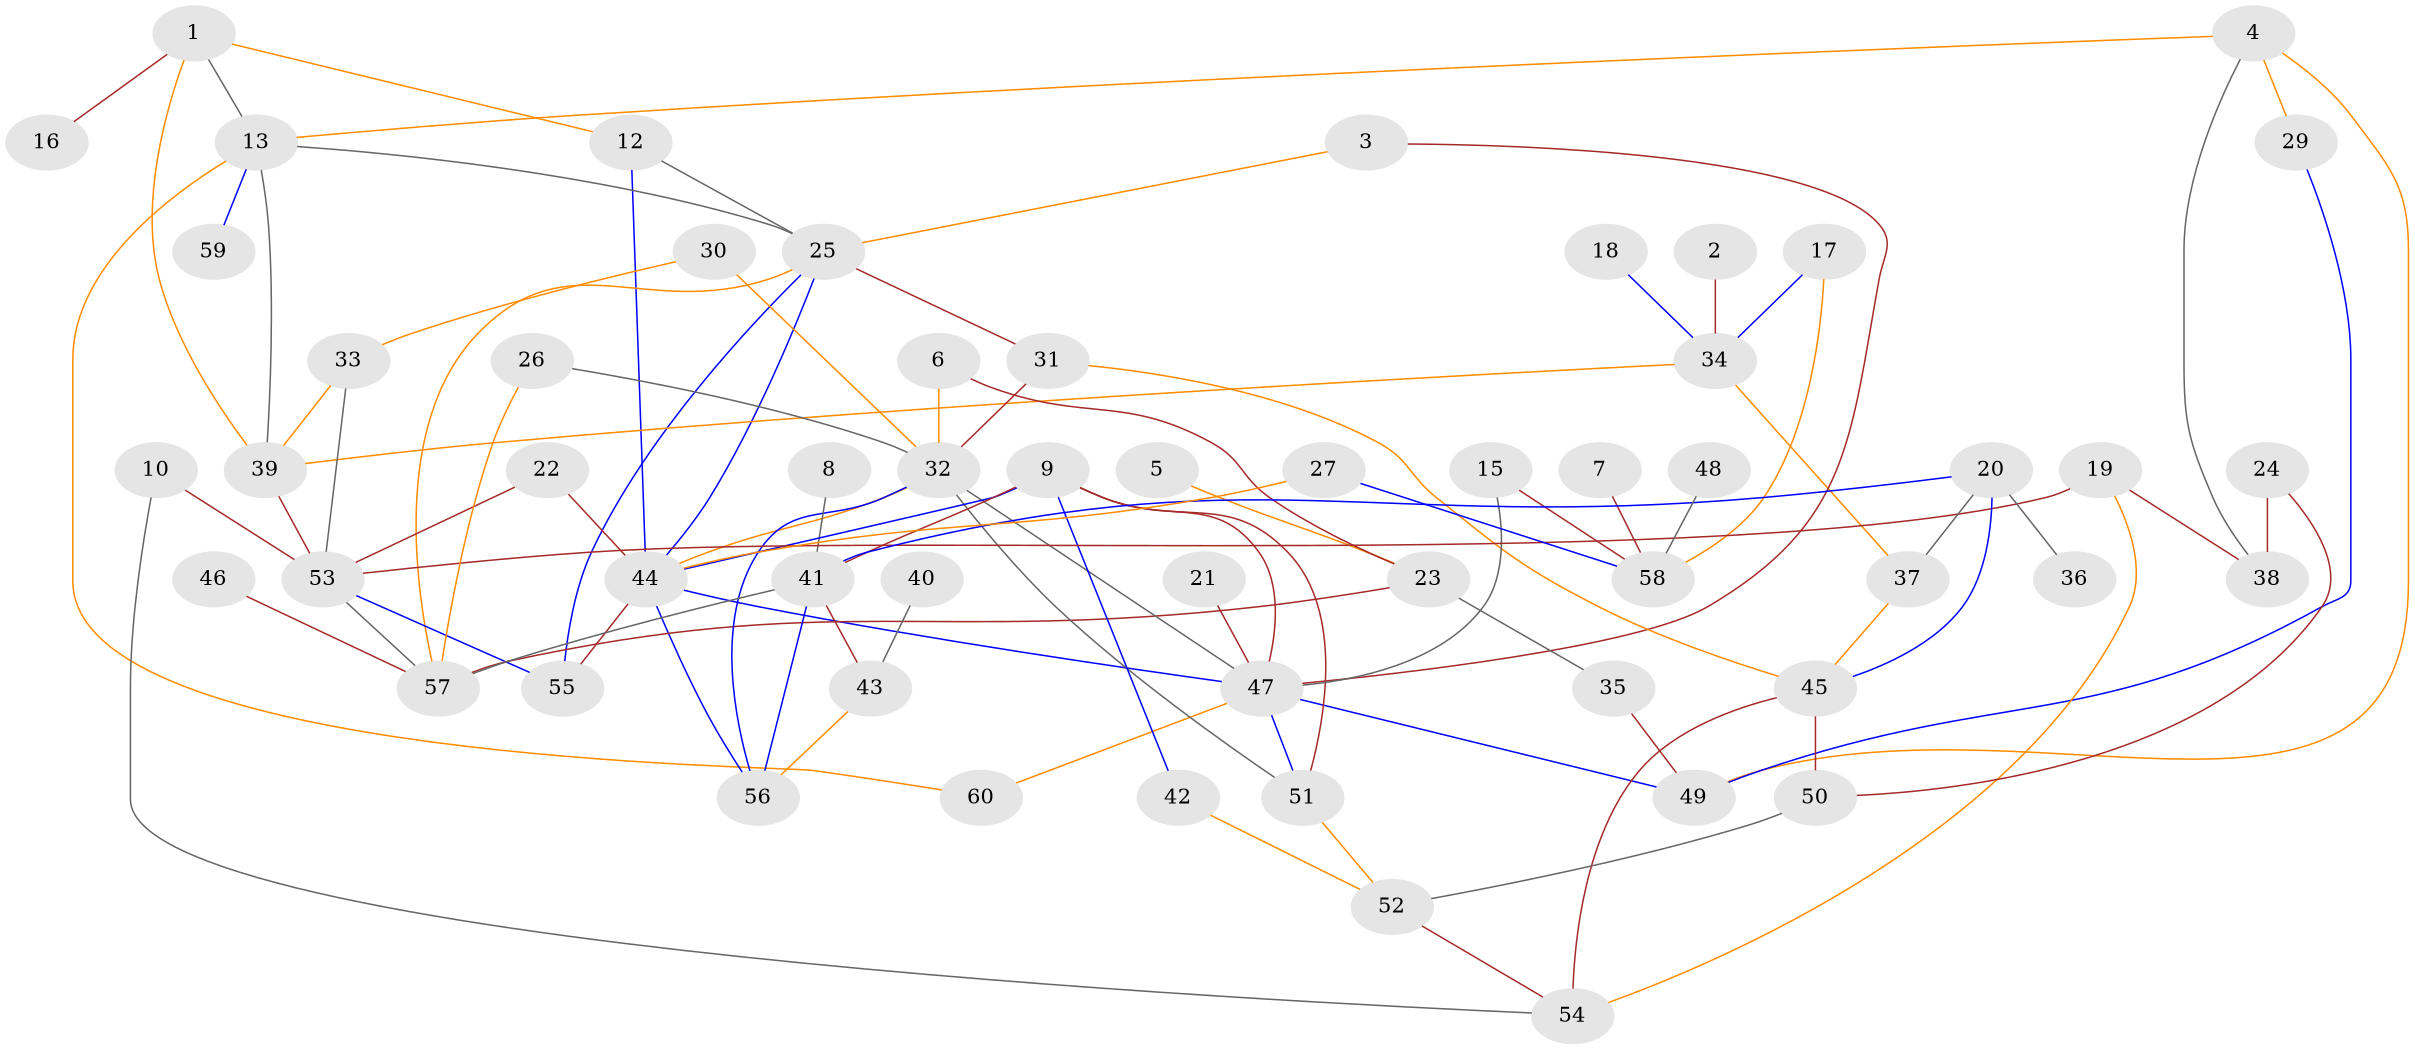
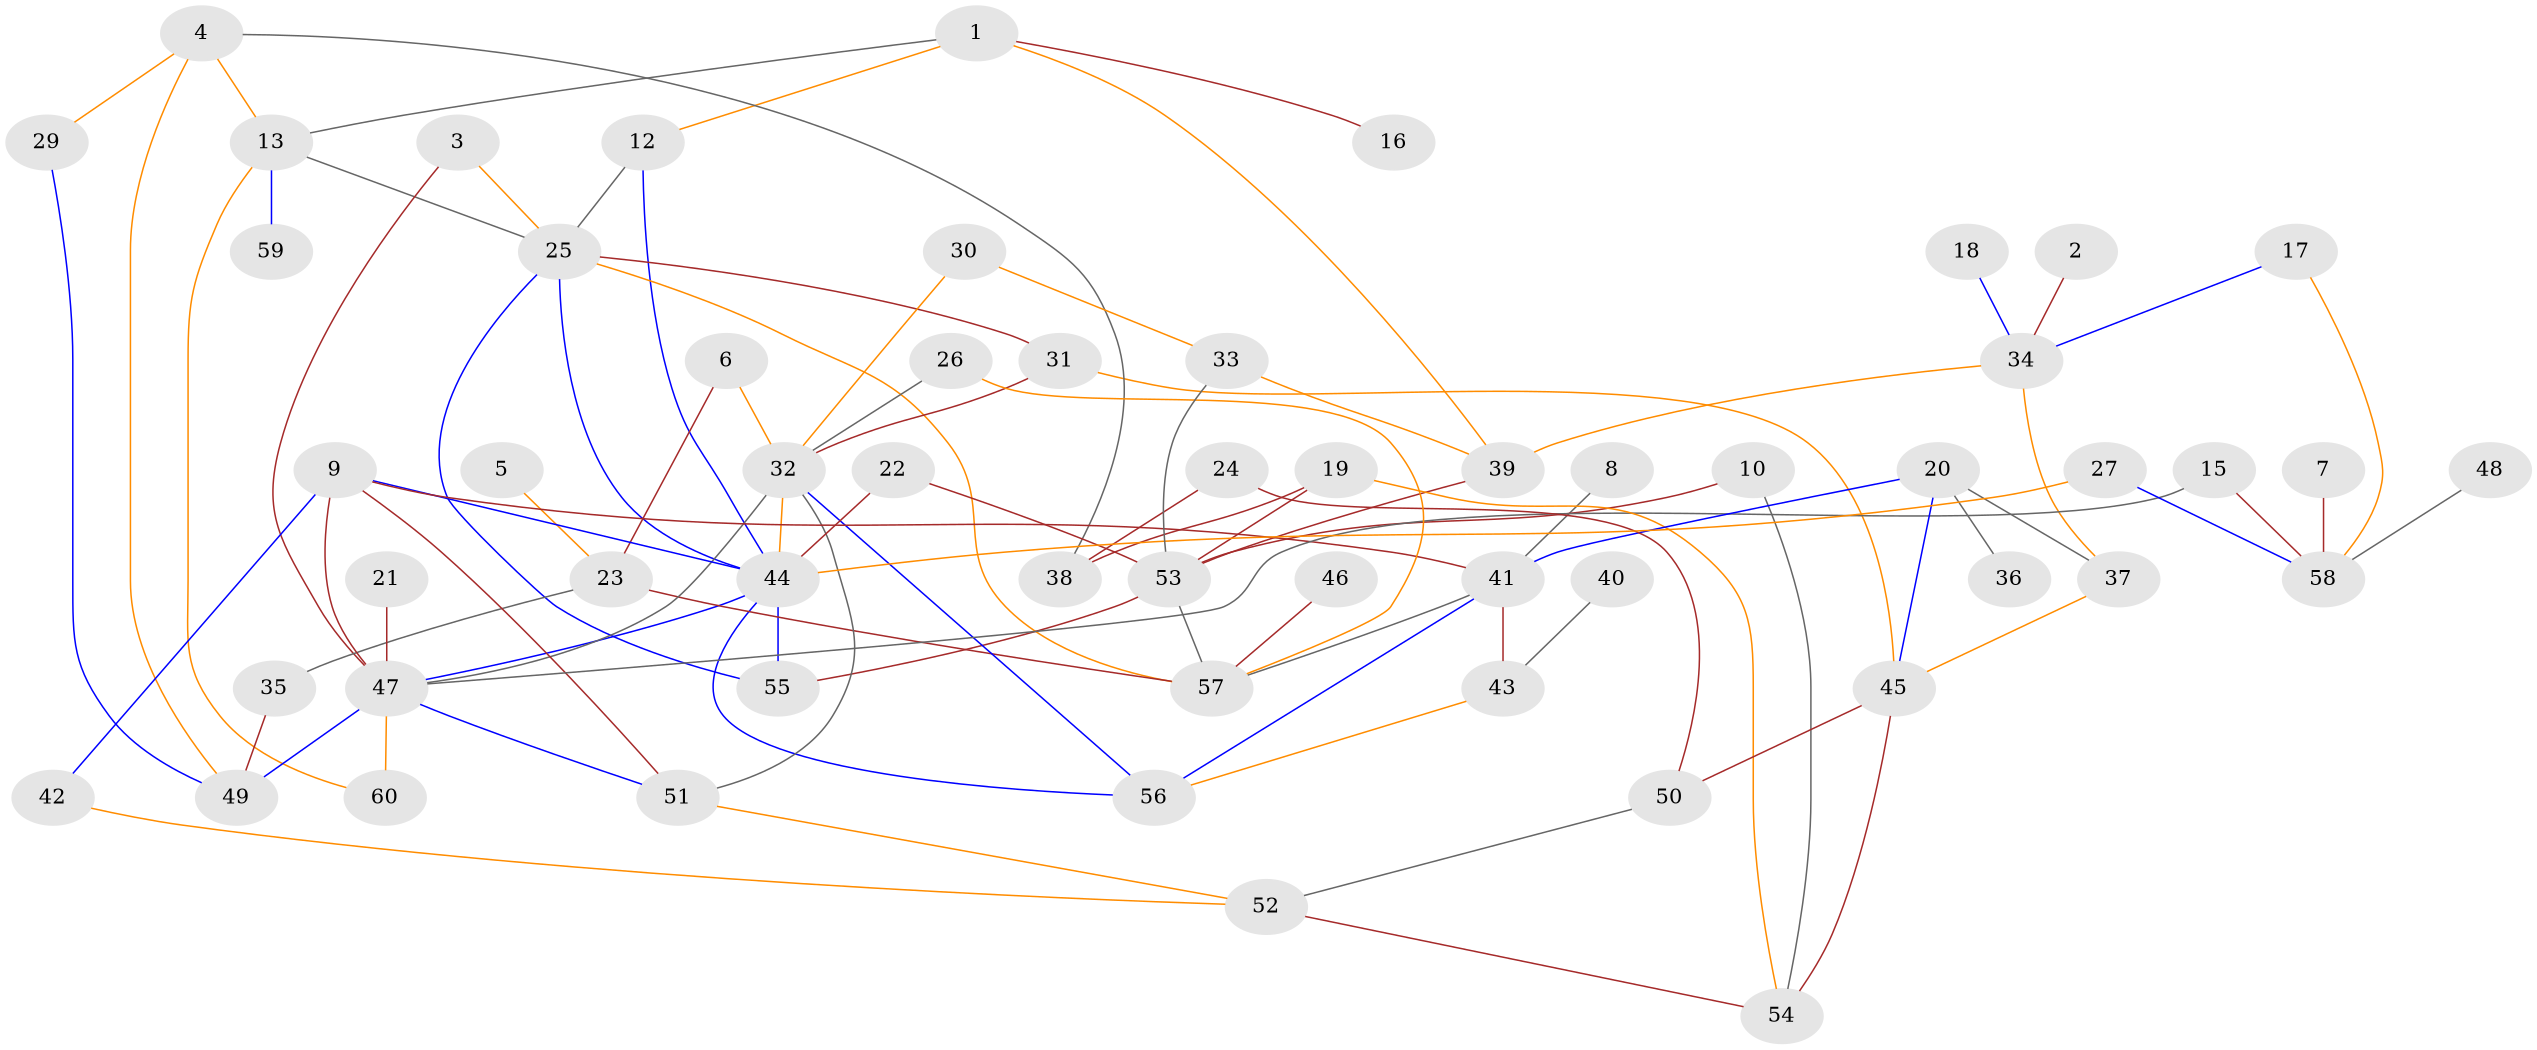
edge "13" -- "39": removed
edge "44" -- "55": color brown -> blue
edge "53" -- "55": color blue -> brown
